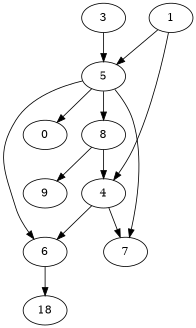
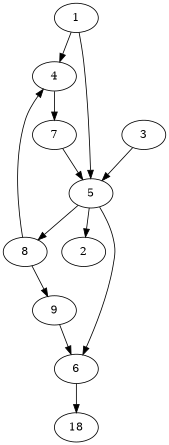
node "0": label "0" -> "2"
edge "5" -> "7": reversed
edge "4" -> "6": now "9" -> "6"
